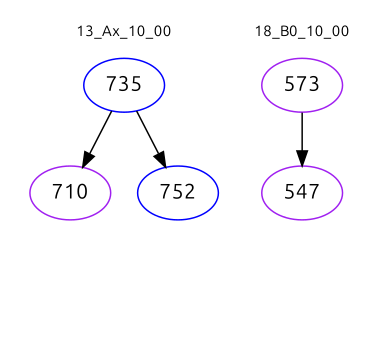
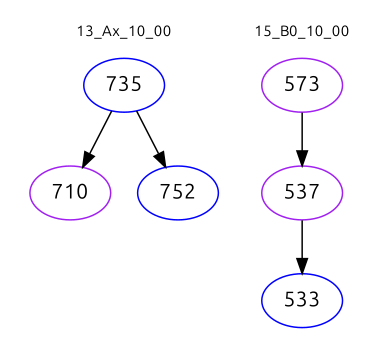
cluster "18_B0_10_00": label "18_B0_10_00" -> "15_B0_10_00"
node "547": label "547" -> "537"
node "533": added
